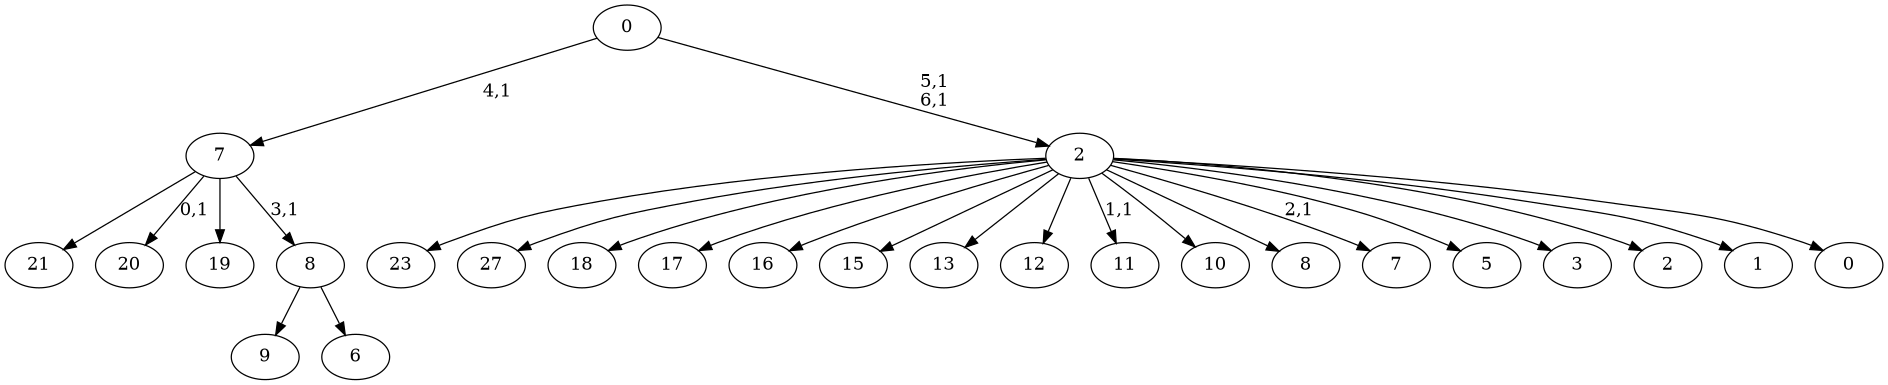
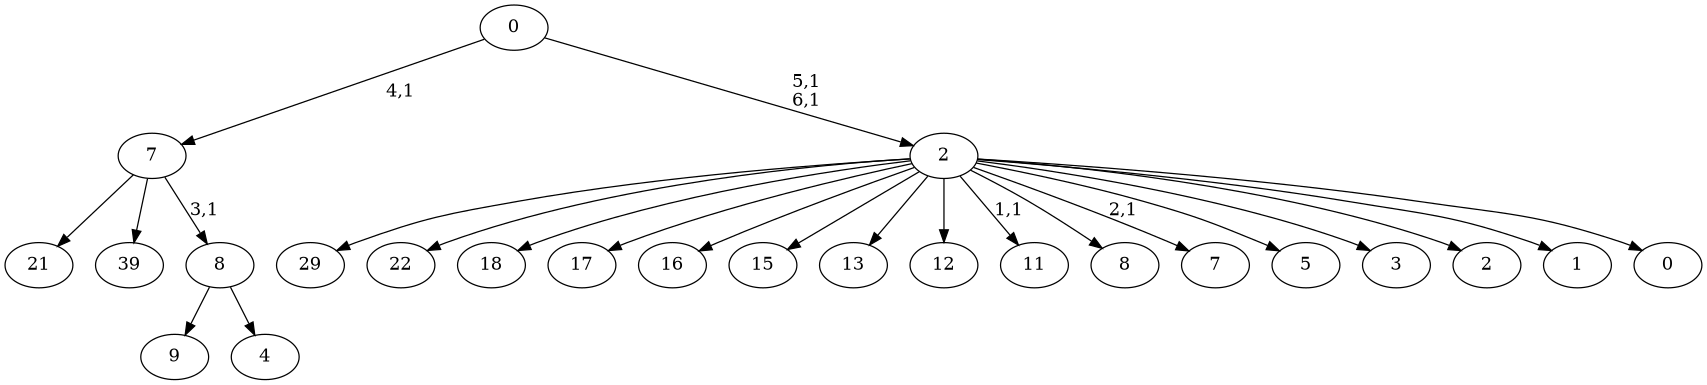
node "20": removed
node "19": label "19" -> "39"
node "23": label "23" -> "29"
node "27": label "27" -> "22"
node "10": removed
node "6": label "6" -> "4"
